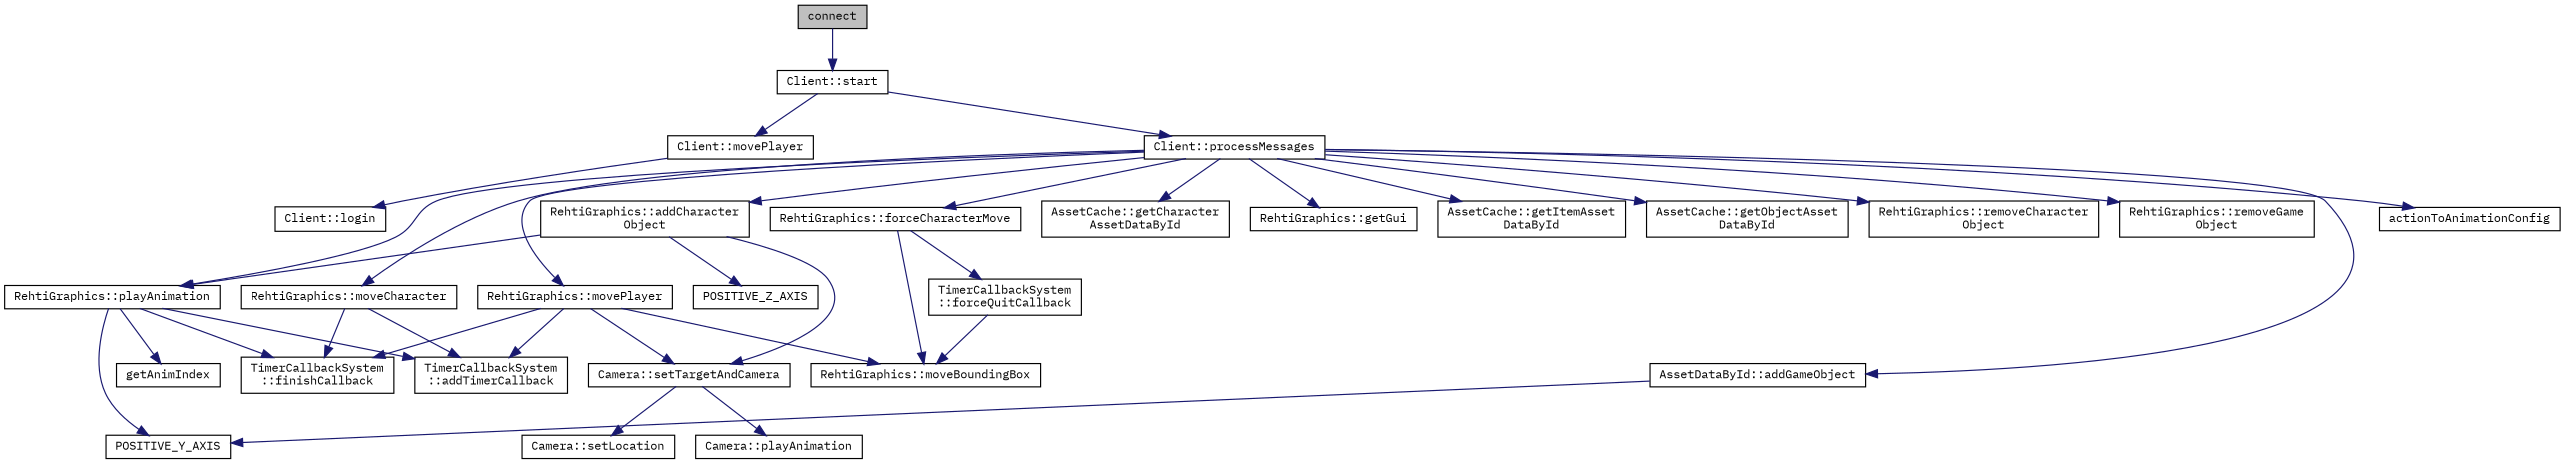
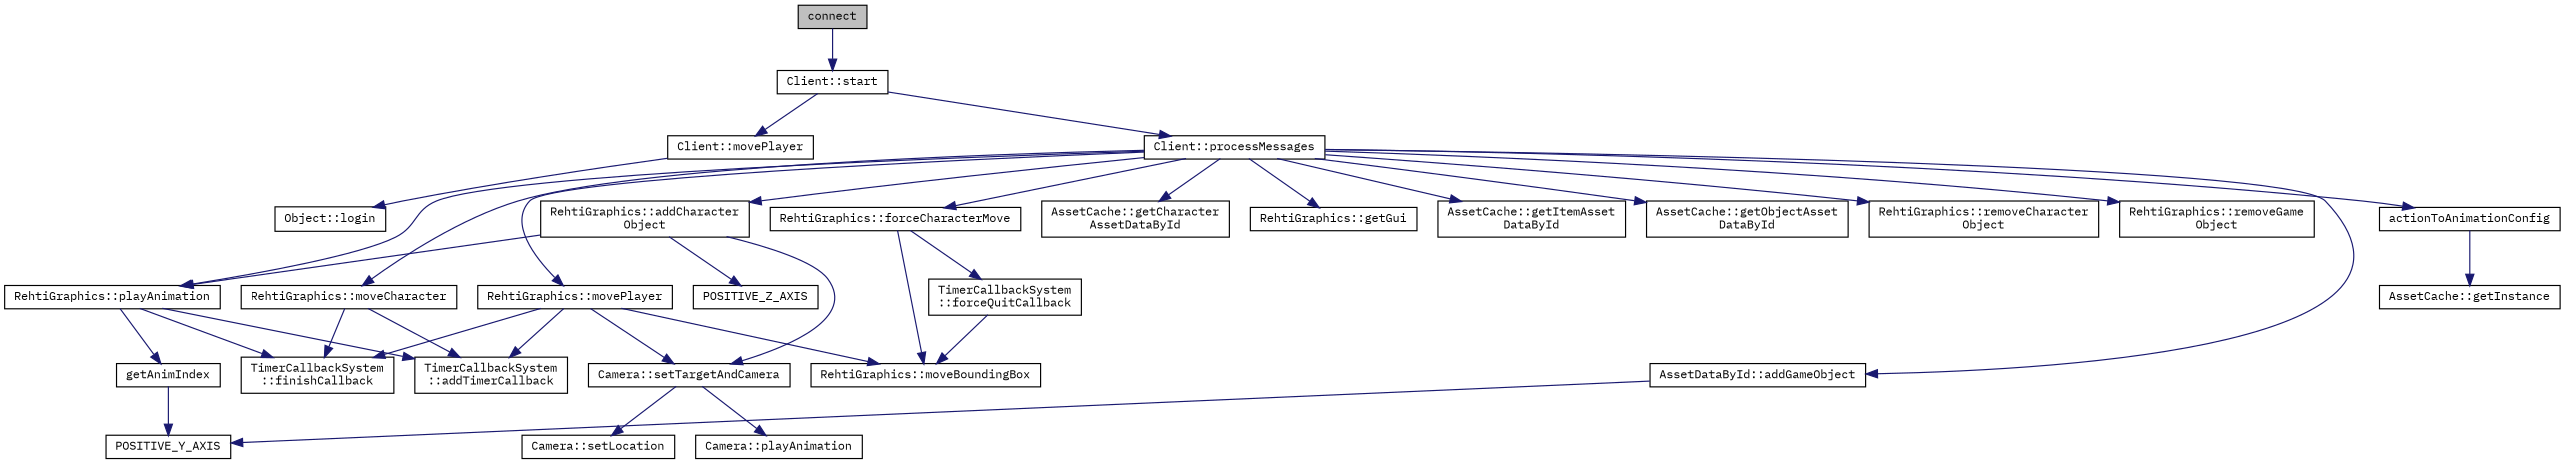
node "Client::login": label "Client::login" -> "Object::login"
node "AssetCache::getInstance": added
edge "RehtiGraphics::playAnimation" -> "POSITIVE_Y_AXIS": now "getAnimIndex" -> "POSITIVE_Y_AXIS"
